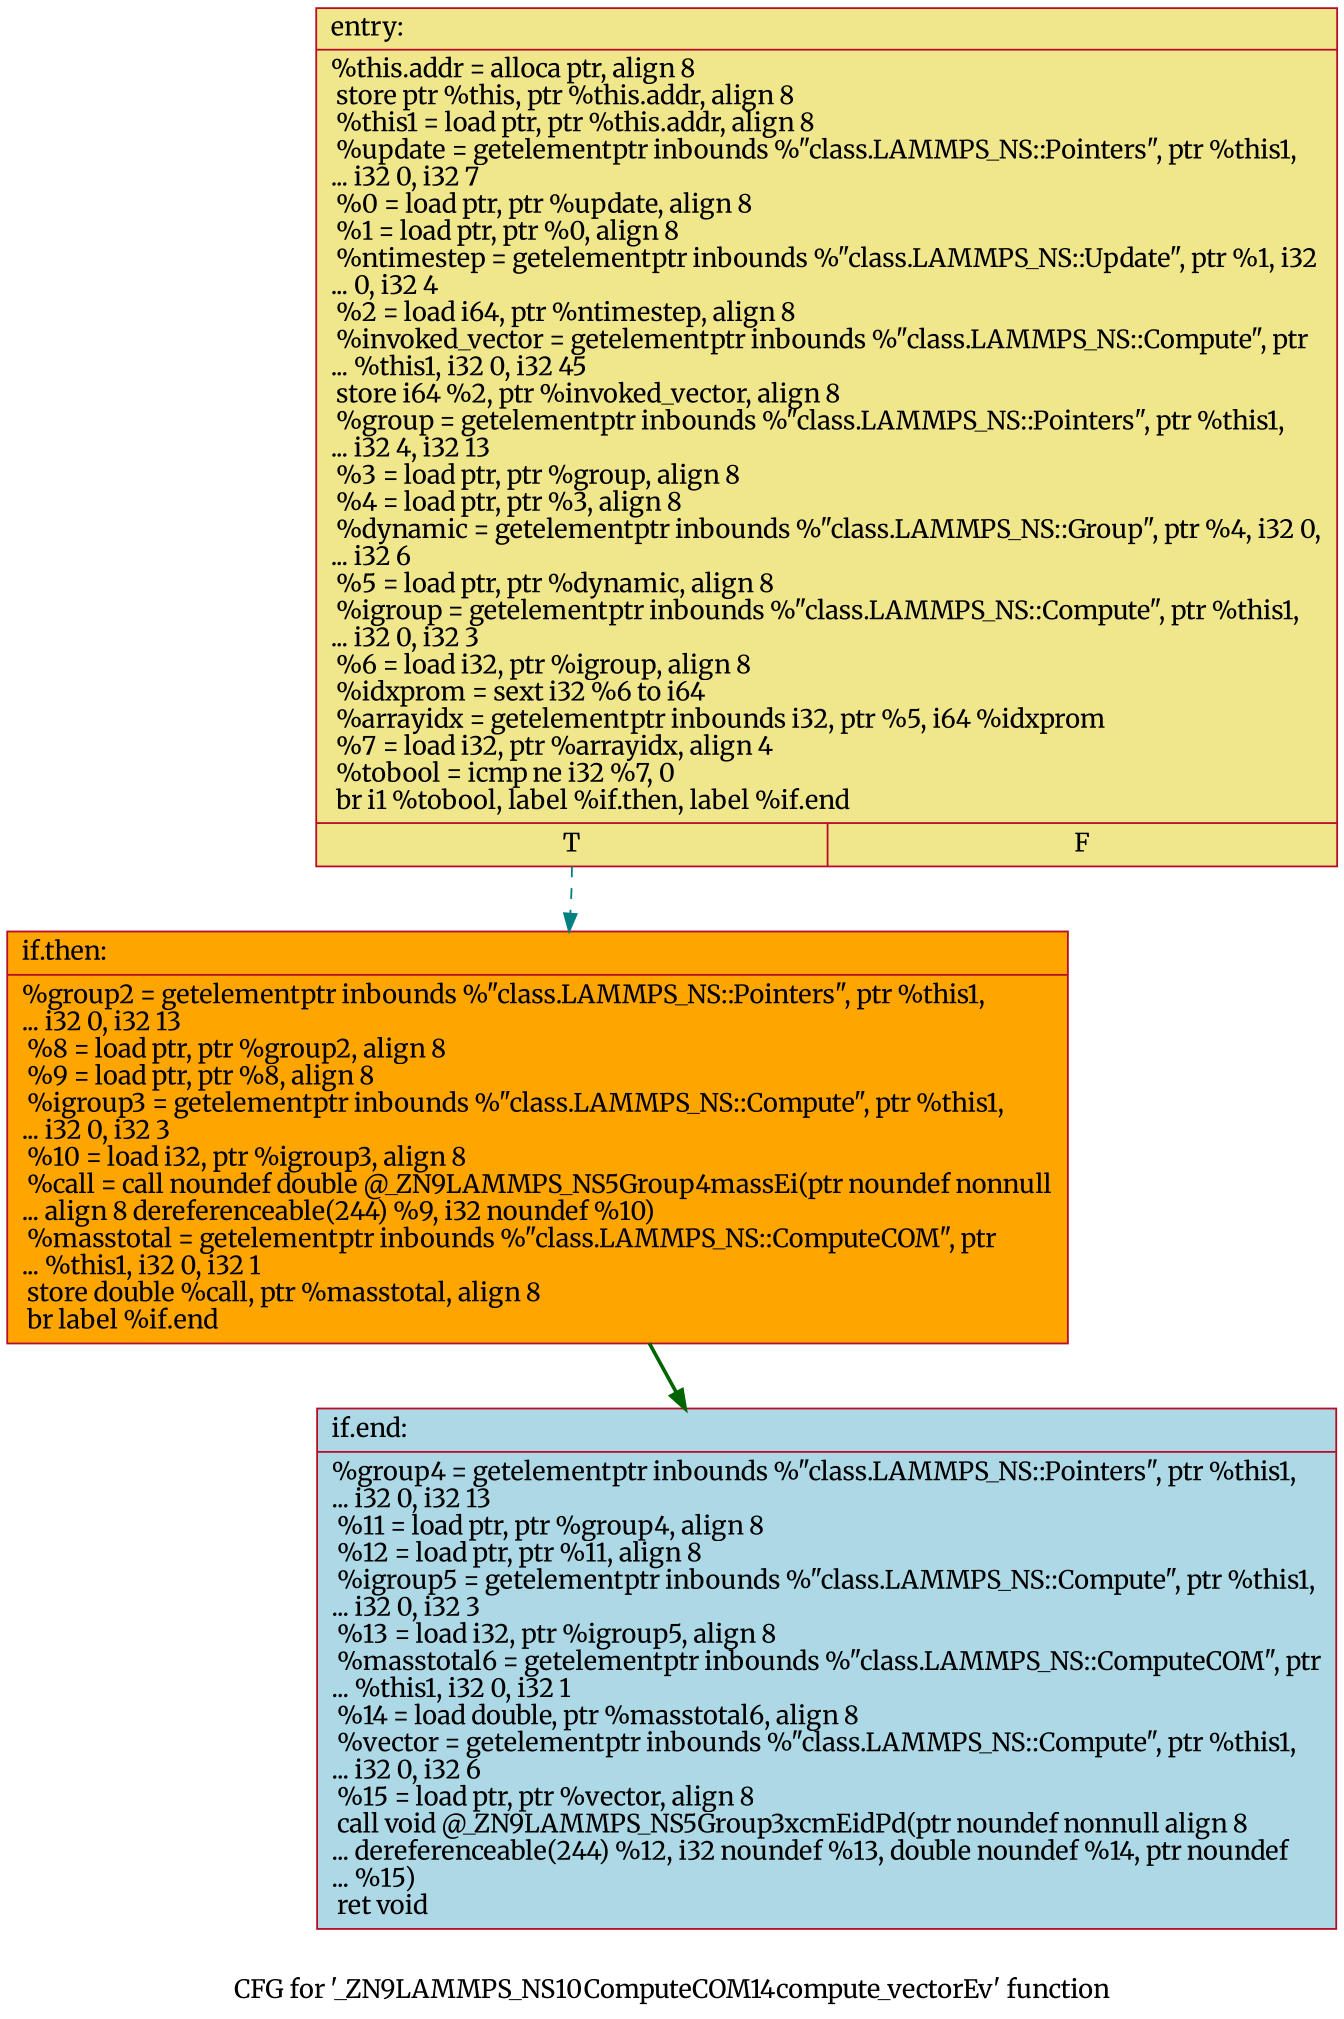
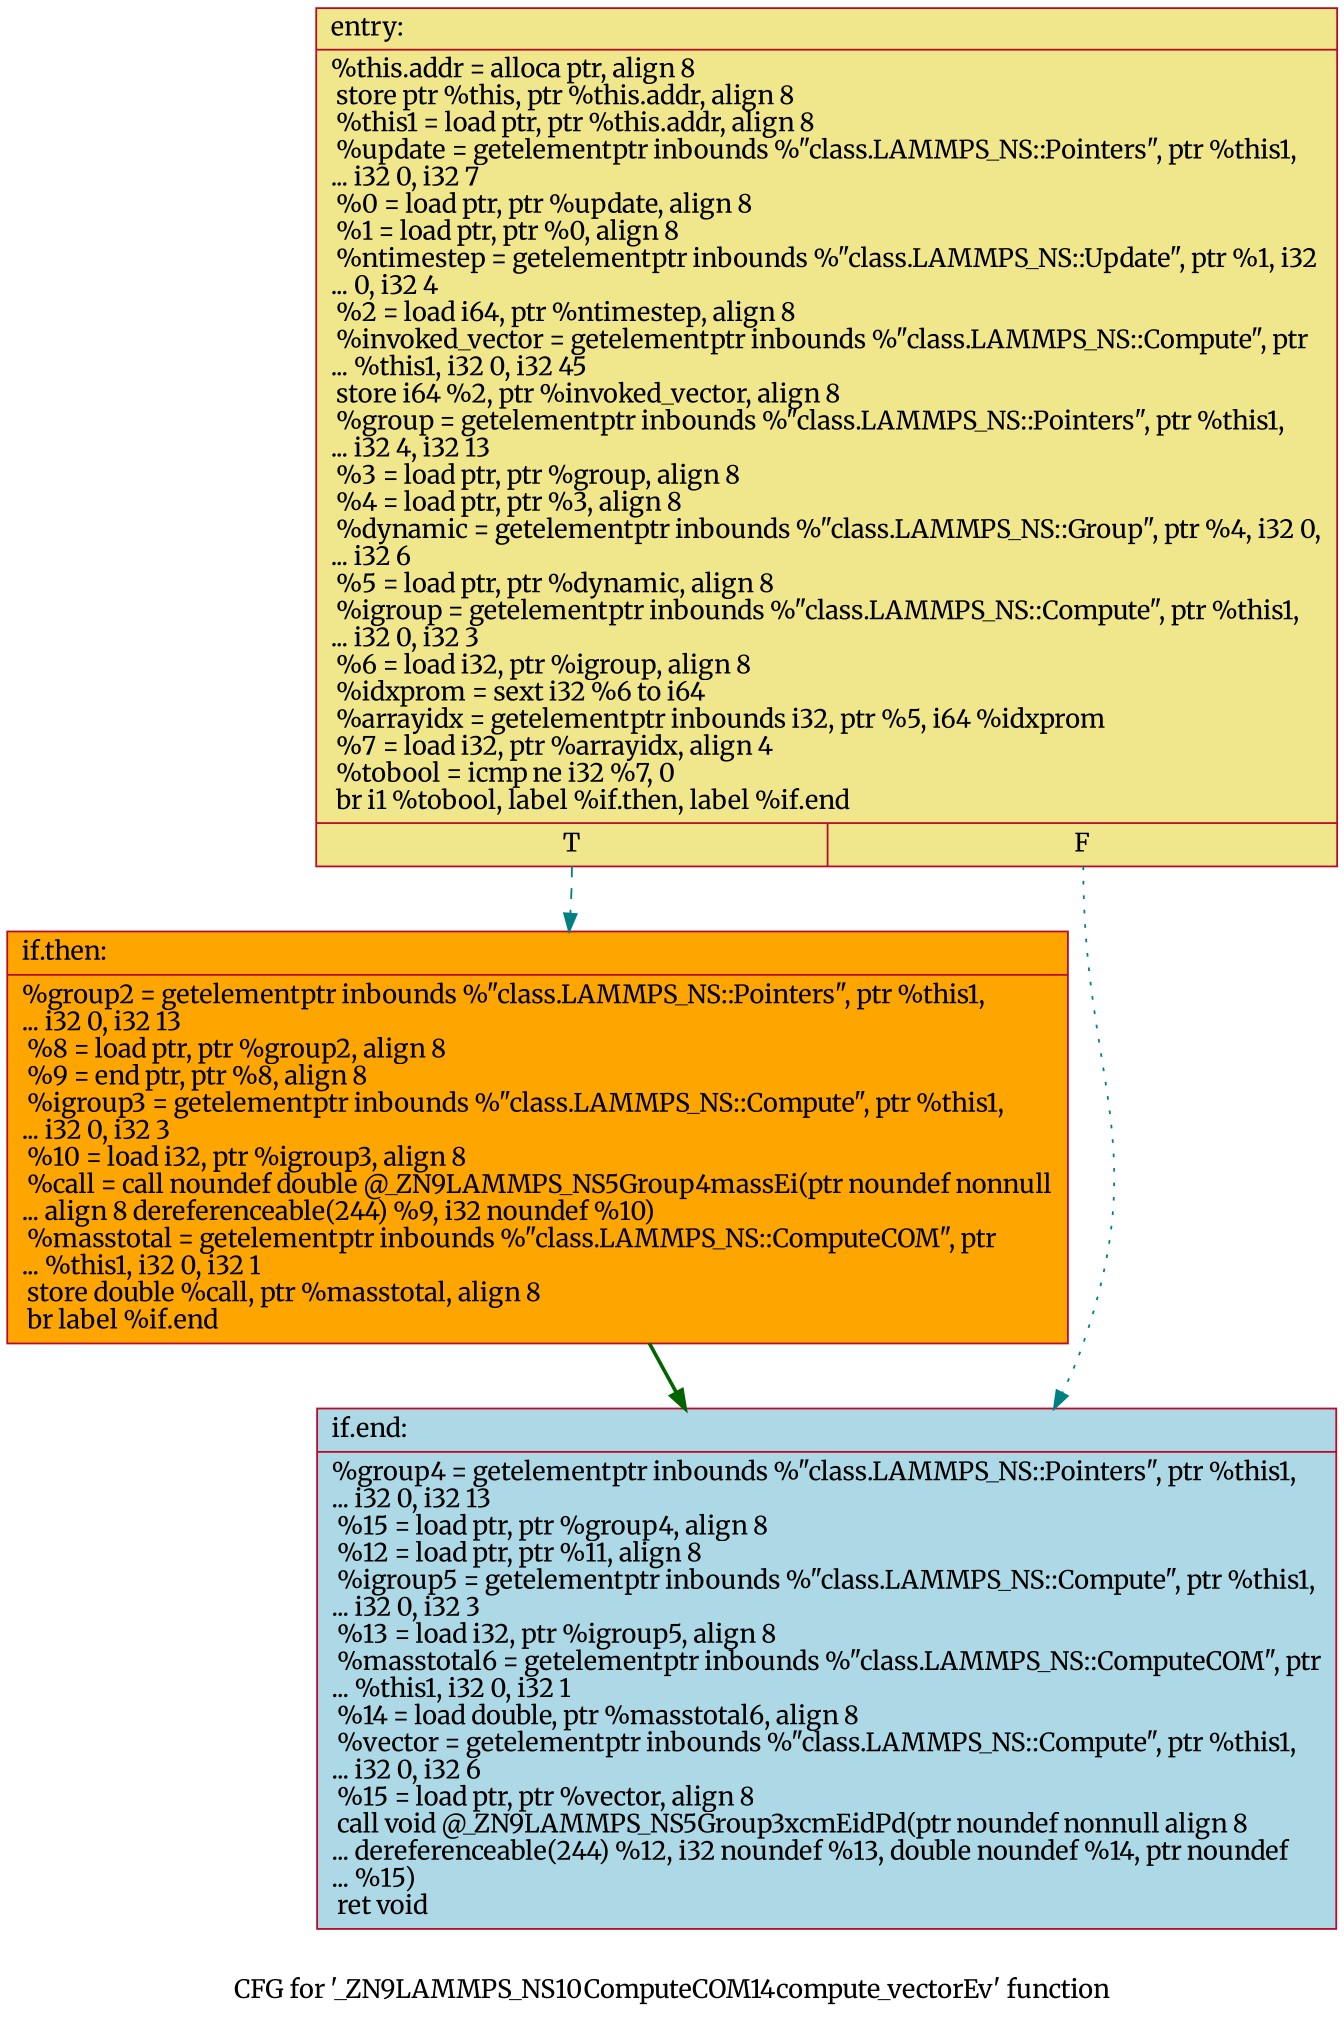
node "if.then:": text "%9 = load ptr, ptr %8, align 8" -> "%9 = end ptr, ptr %8, align 8"
edge "entry:" -> "if.end:": added
node "if.end:": text "%11 = load ptr, ptr %group4, align 8" -> "%15 = load ptr, ptr %group4, align 8"
